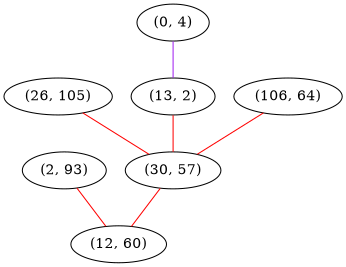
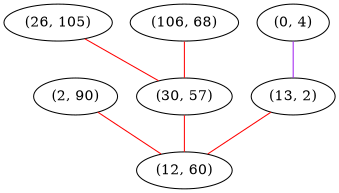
node "(106, 64)": label "(106, 64)" -> "(106, 68)"
edge "(13, 2)" -- "(30, 57)": now "(13, 2)" -- "(12, 60)"
node "(2, 93)": label "(2, 93)" -> "(2, 90)"
